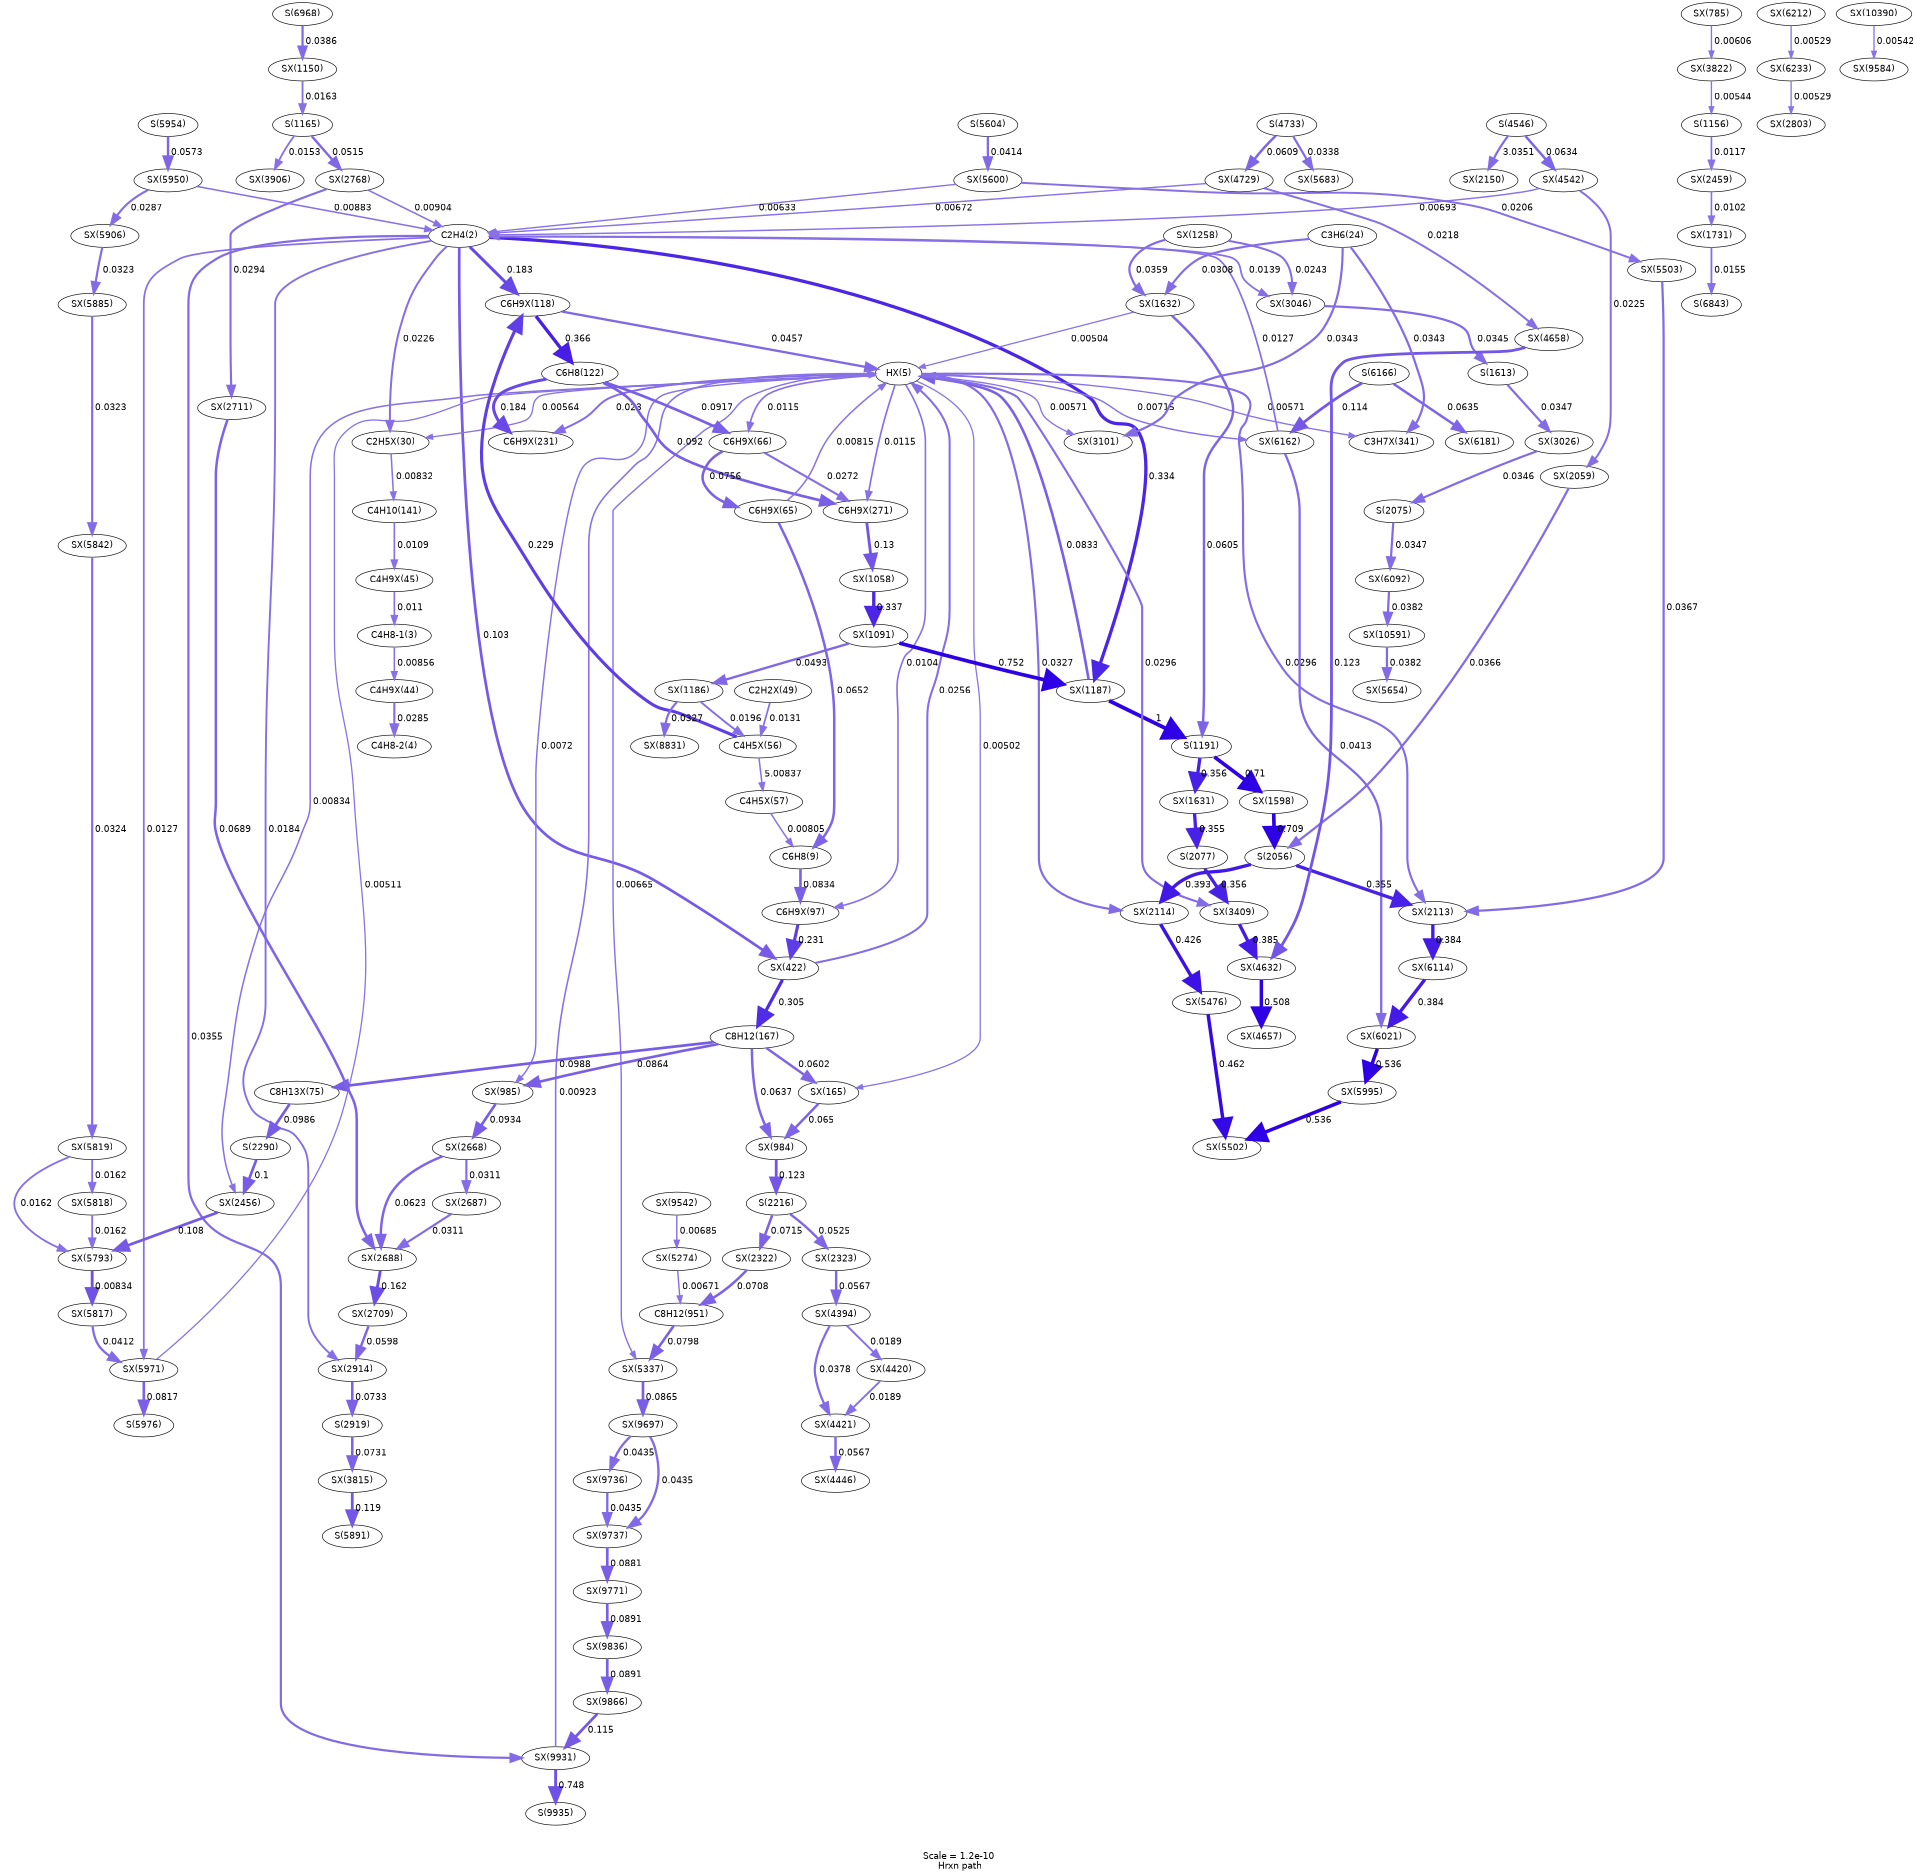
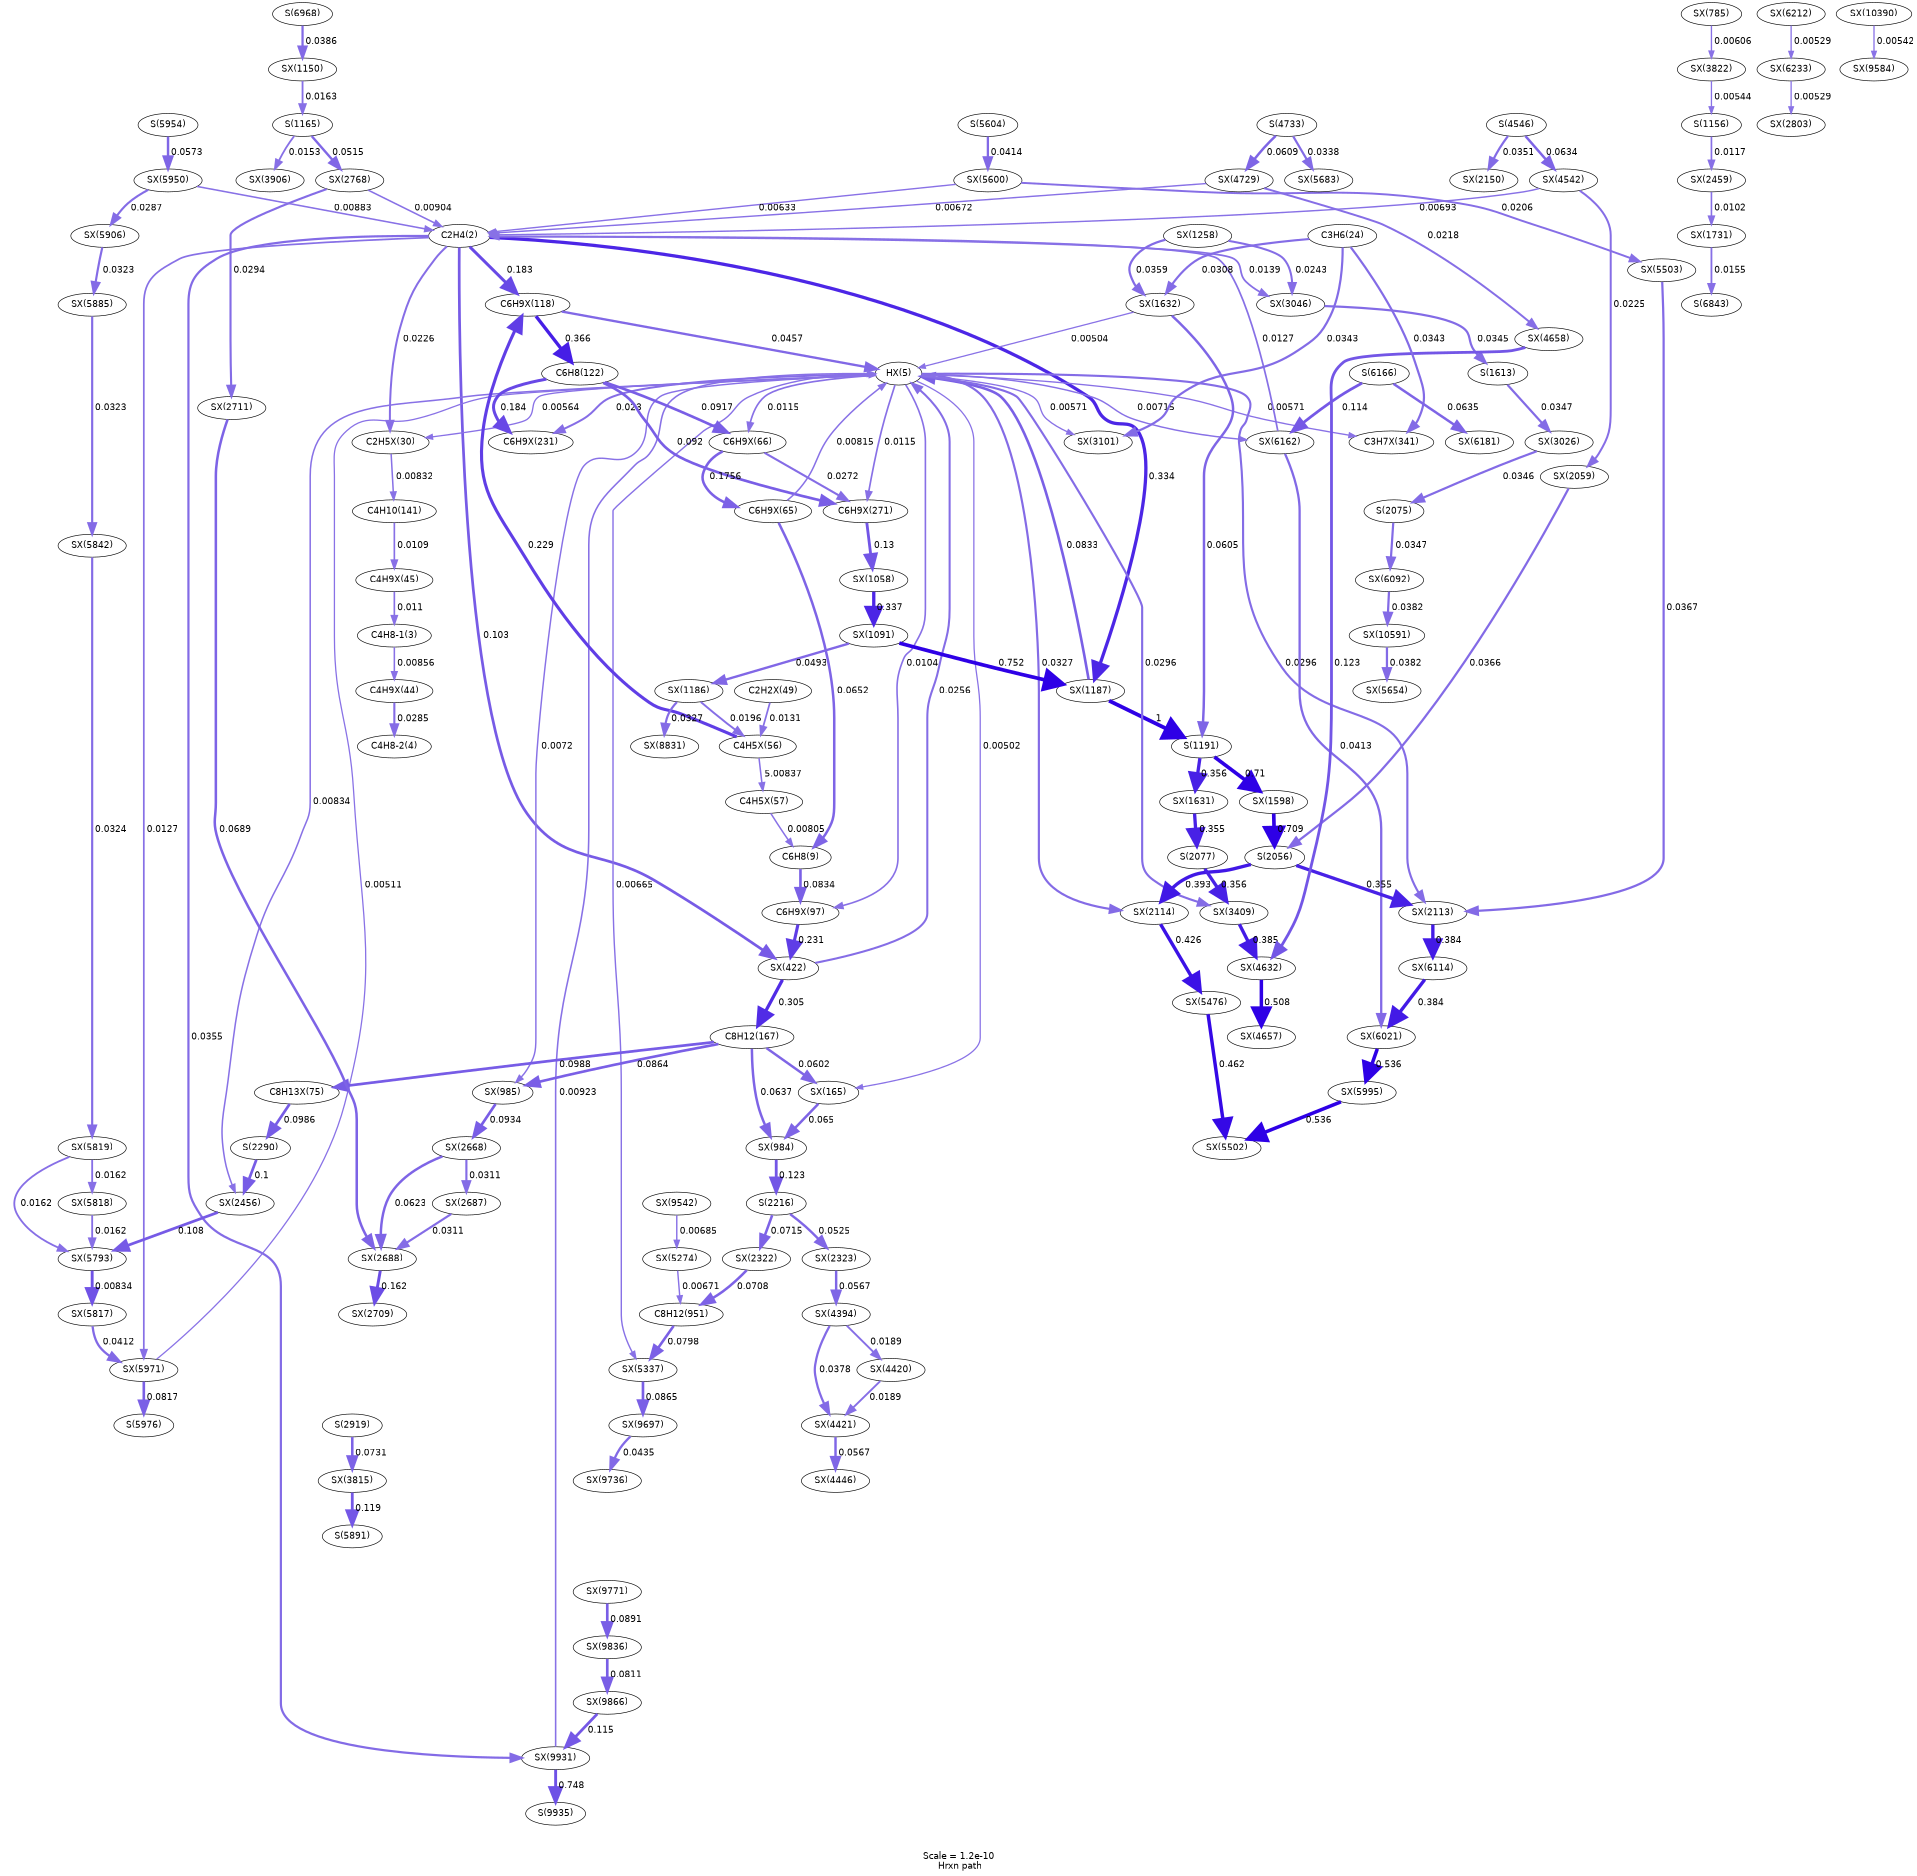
edge "S(4546)" -> "SX(2150)": label " 3.0351" -> " 0.0351"
edge "C6H9X(66)" -> "C6H9X(65)": label " 0.0756" -> " 0.1756"
node "SX(2914)": removed
node "SX(9737)": removed
edge "SX(9836)" -> "SX(9866)": label " 0.0891" -> " 0.0811"
